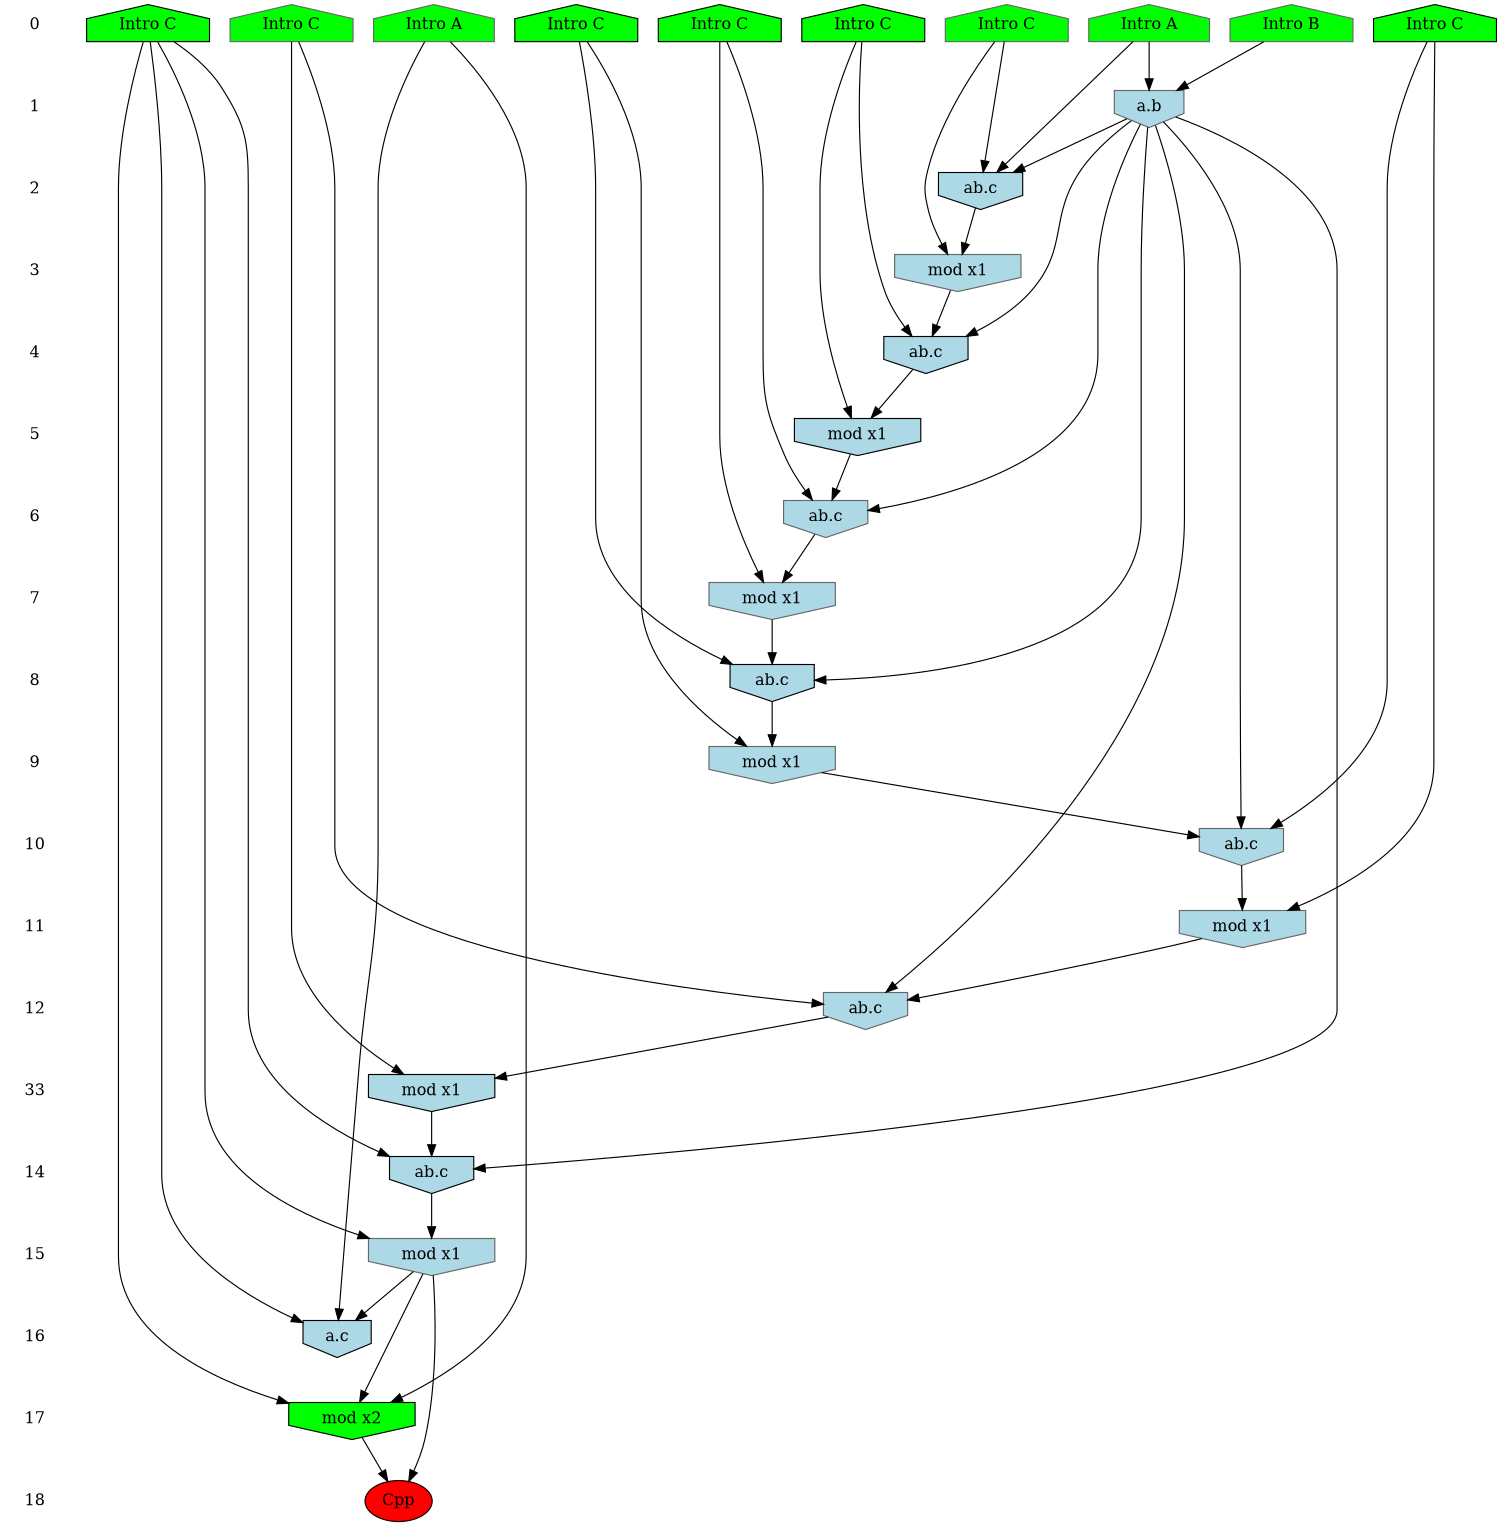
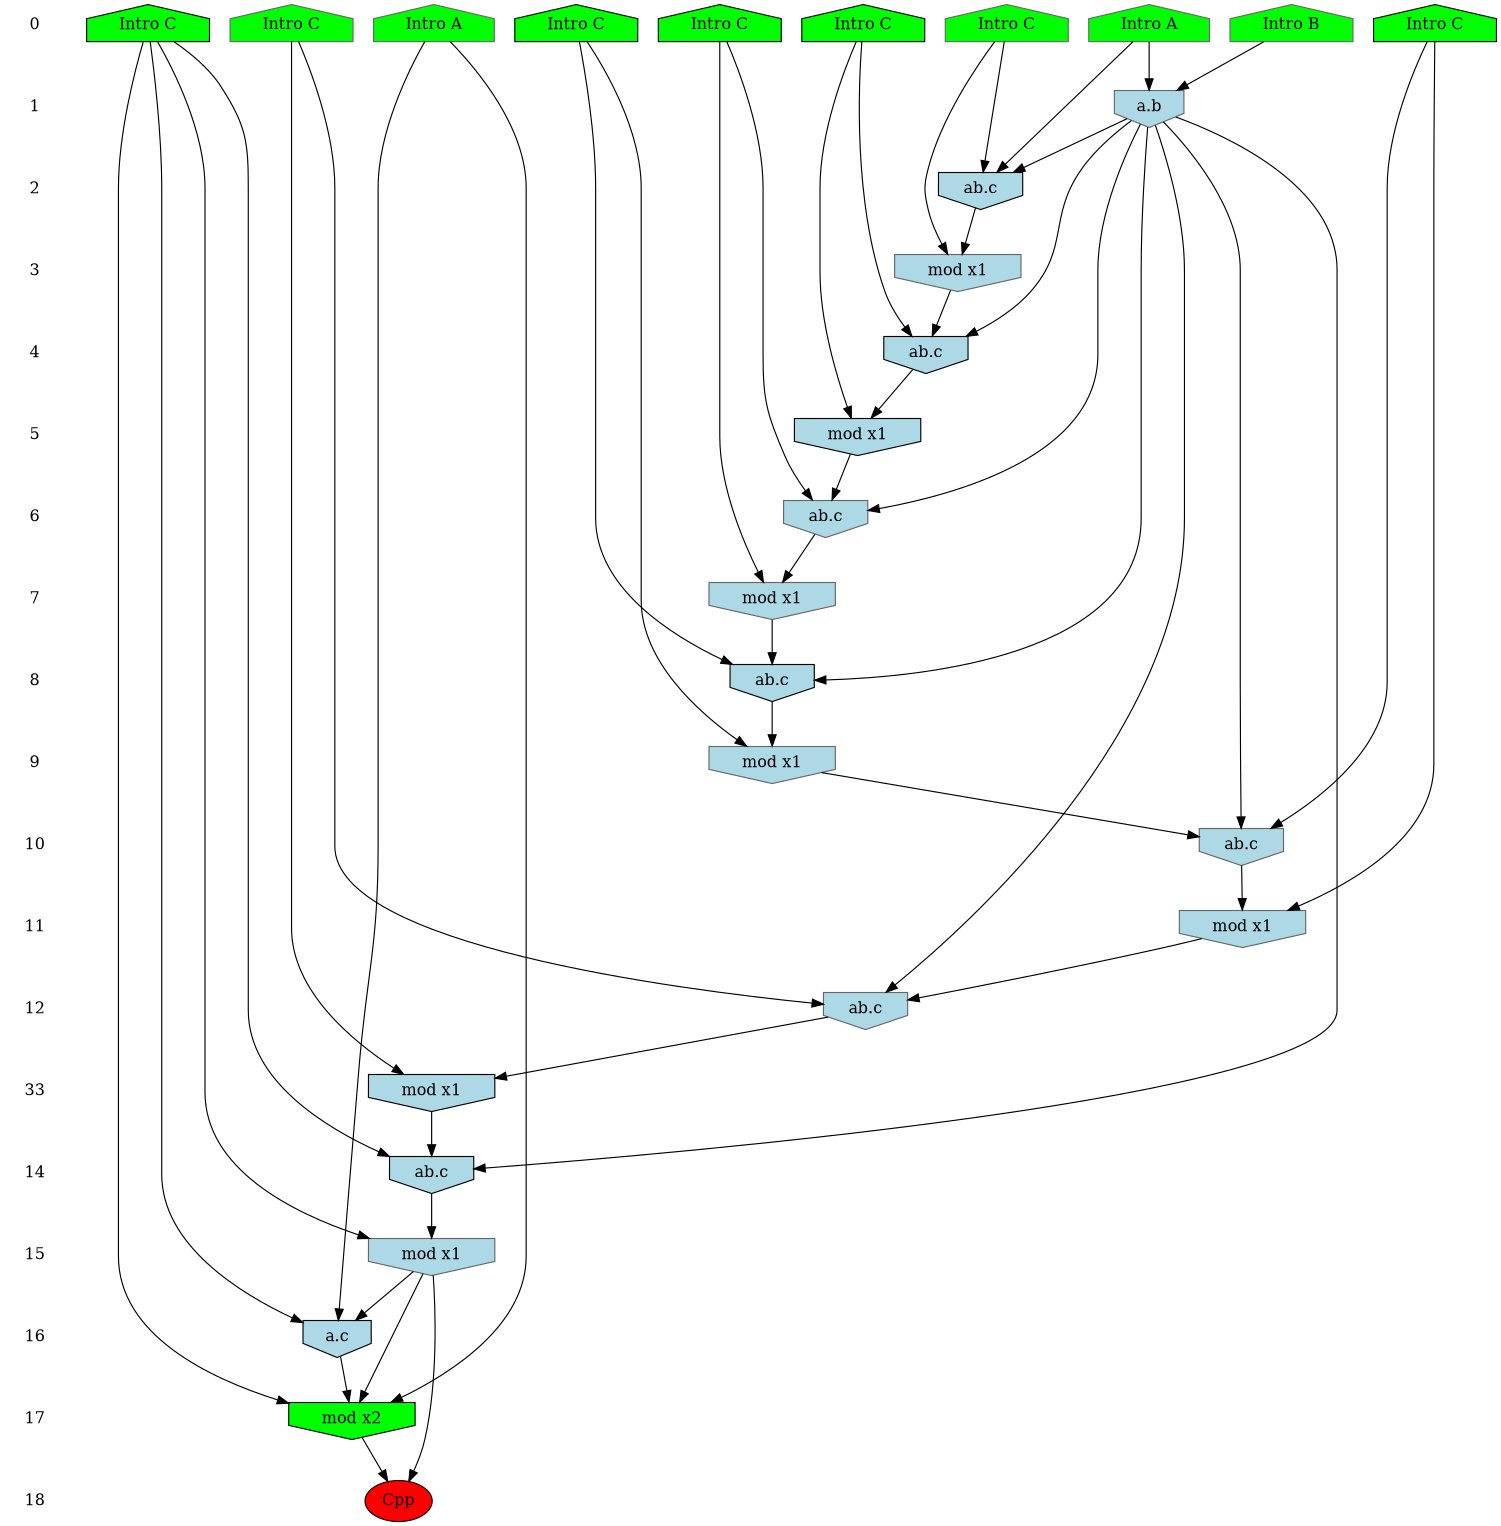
edge "a.c" -> "mod x2": added
